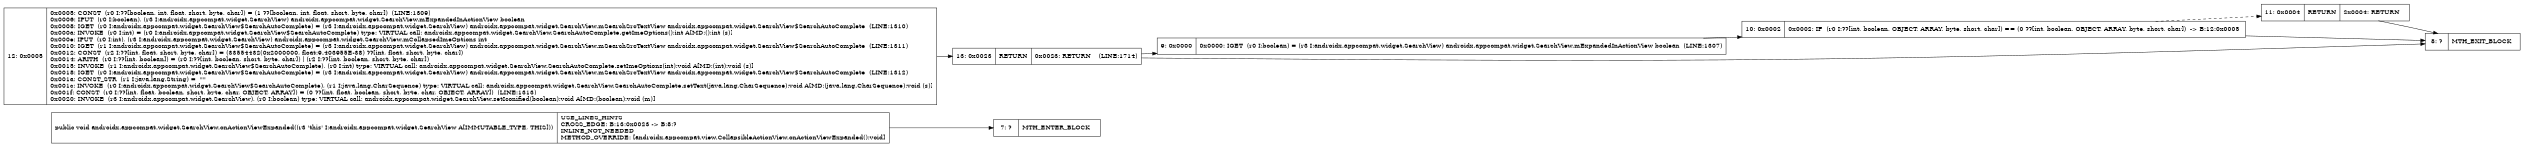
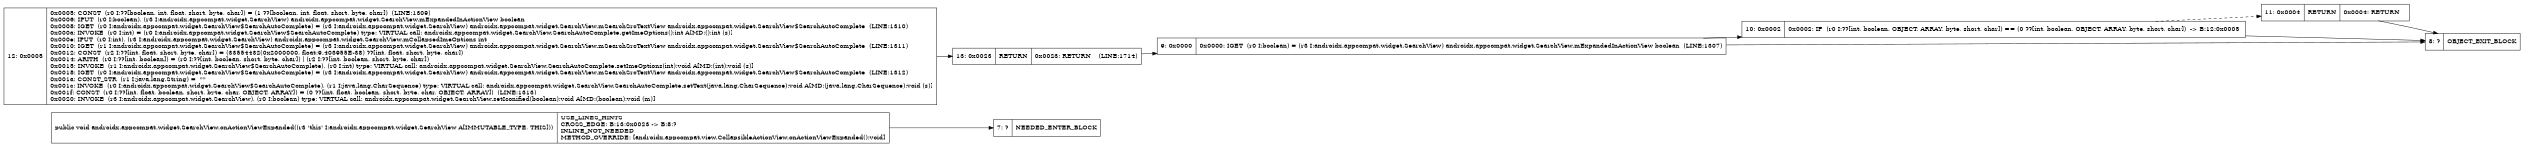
node "11: 0x0004": text "2x0004: RETURN" -> "0x0004: RETURN"
node "8: ?": text "MTH_EXIT_BLOCK" -> "OBJECT_EXIT_BLOCK"
edge "13: 0x0023" -> "8: ?": now "9: 0x0000" -> "8: ?"
node "7: ?": text "MTH_ENTER_BLOCK" -> "NEEDED_ENTER_BLOCK"
